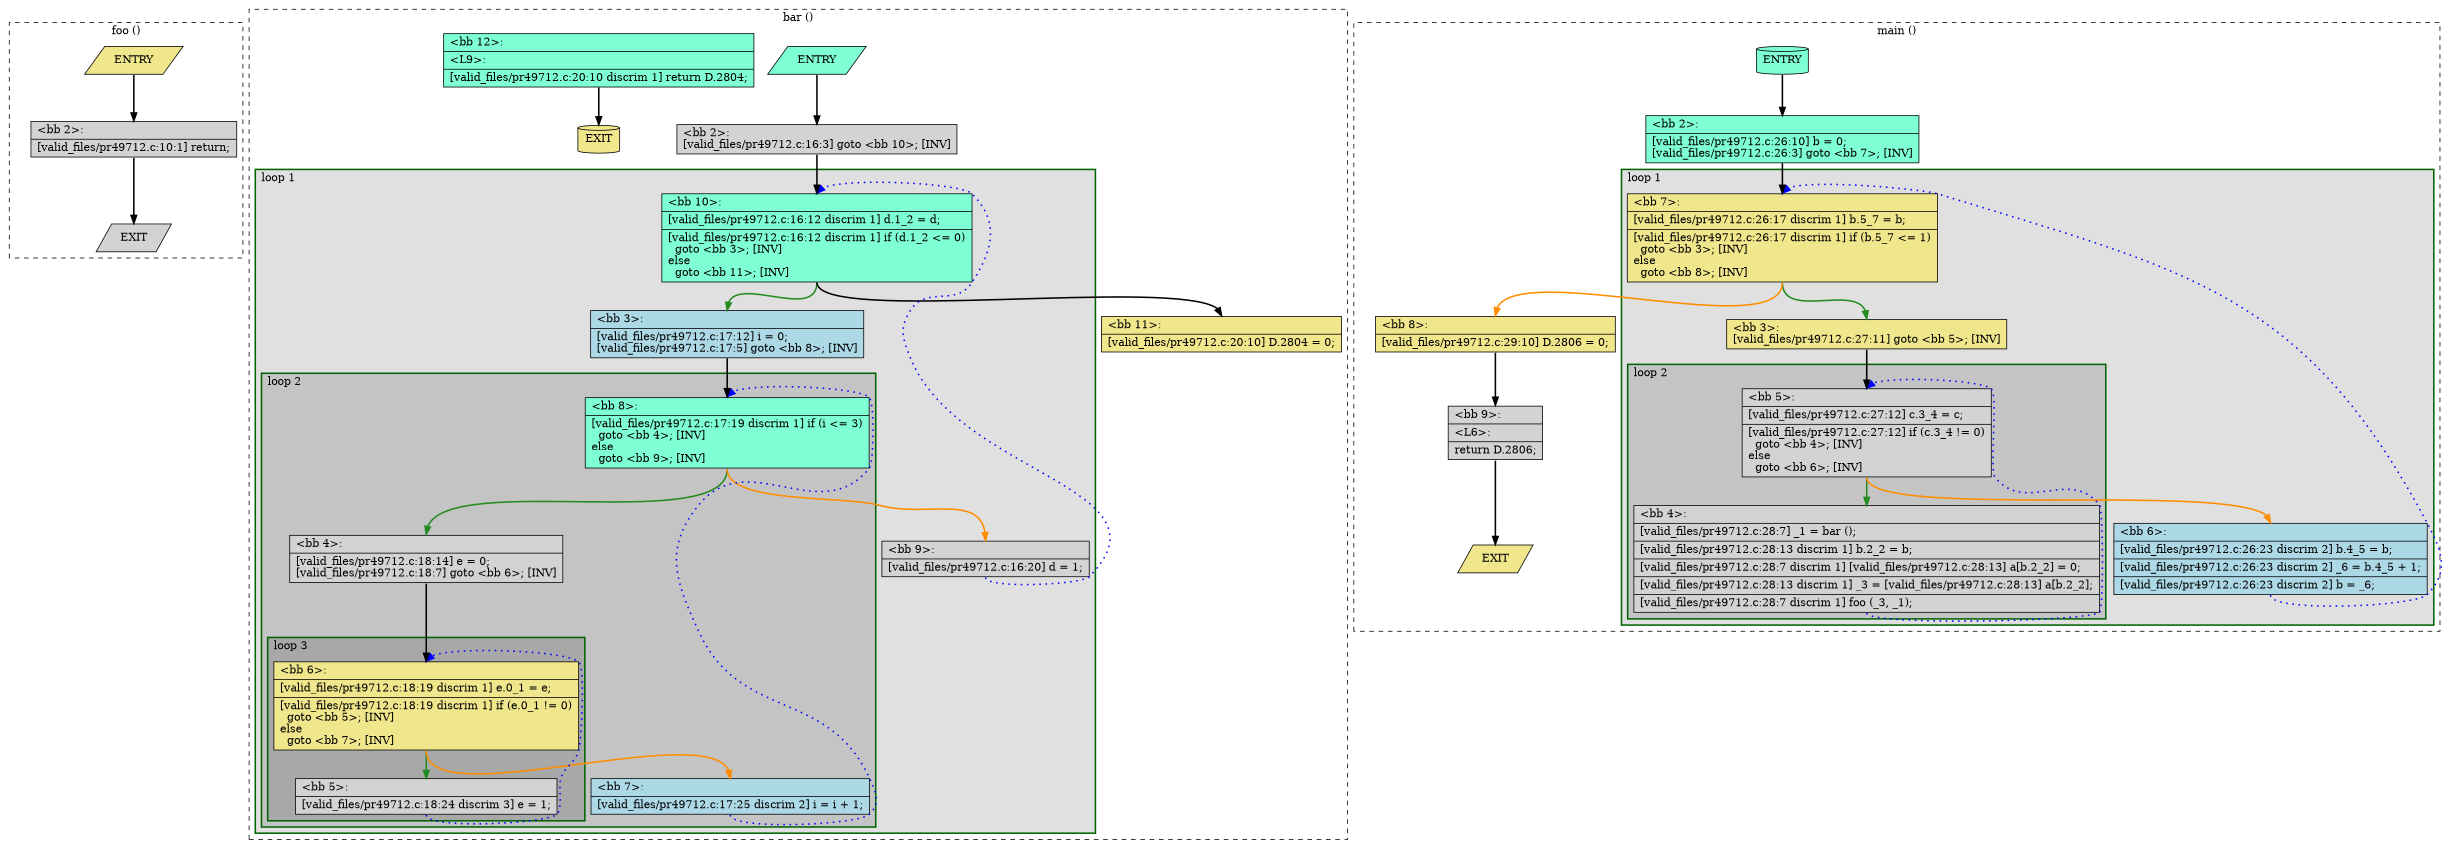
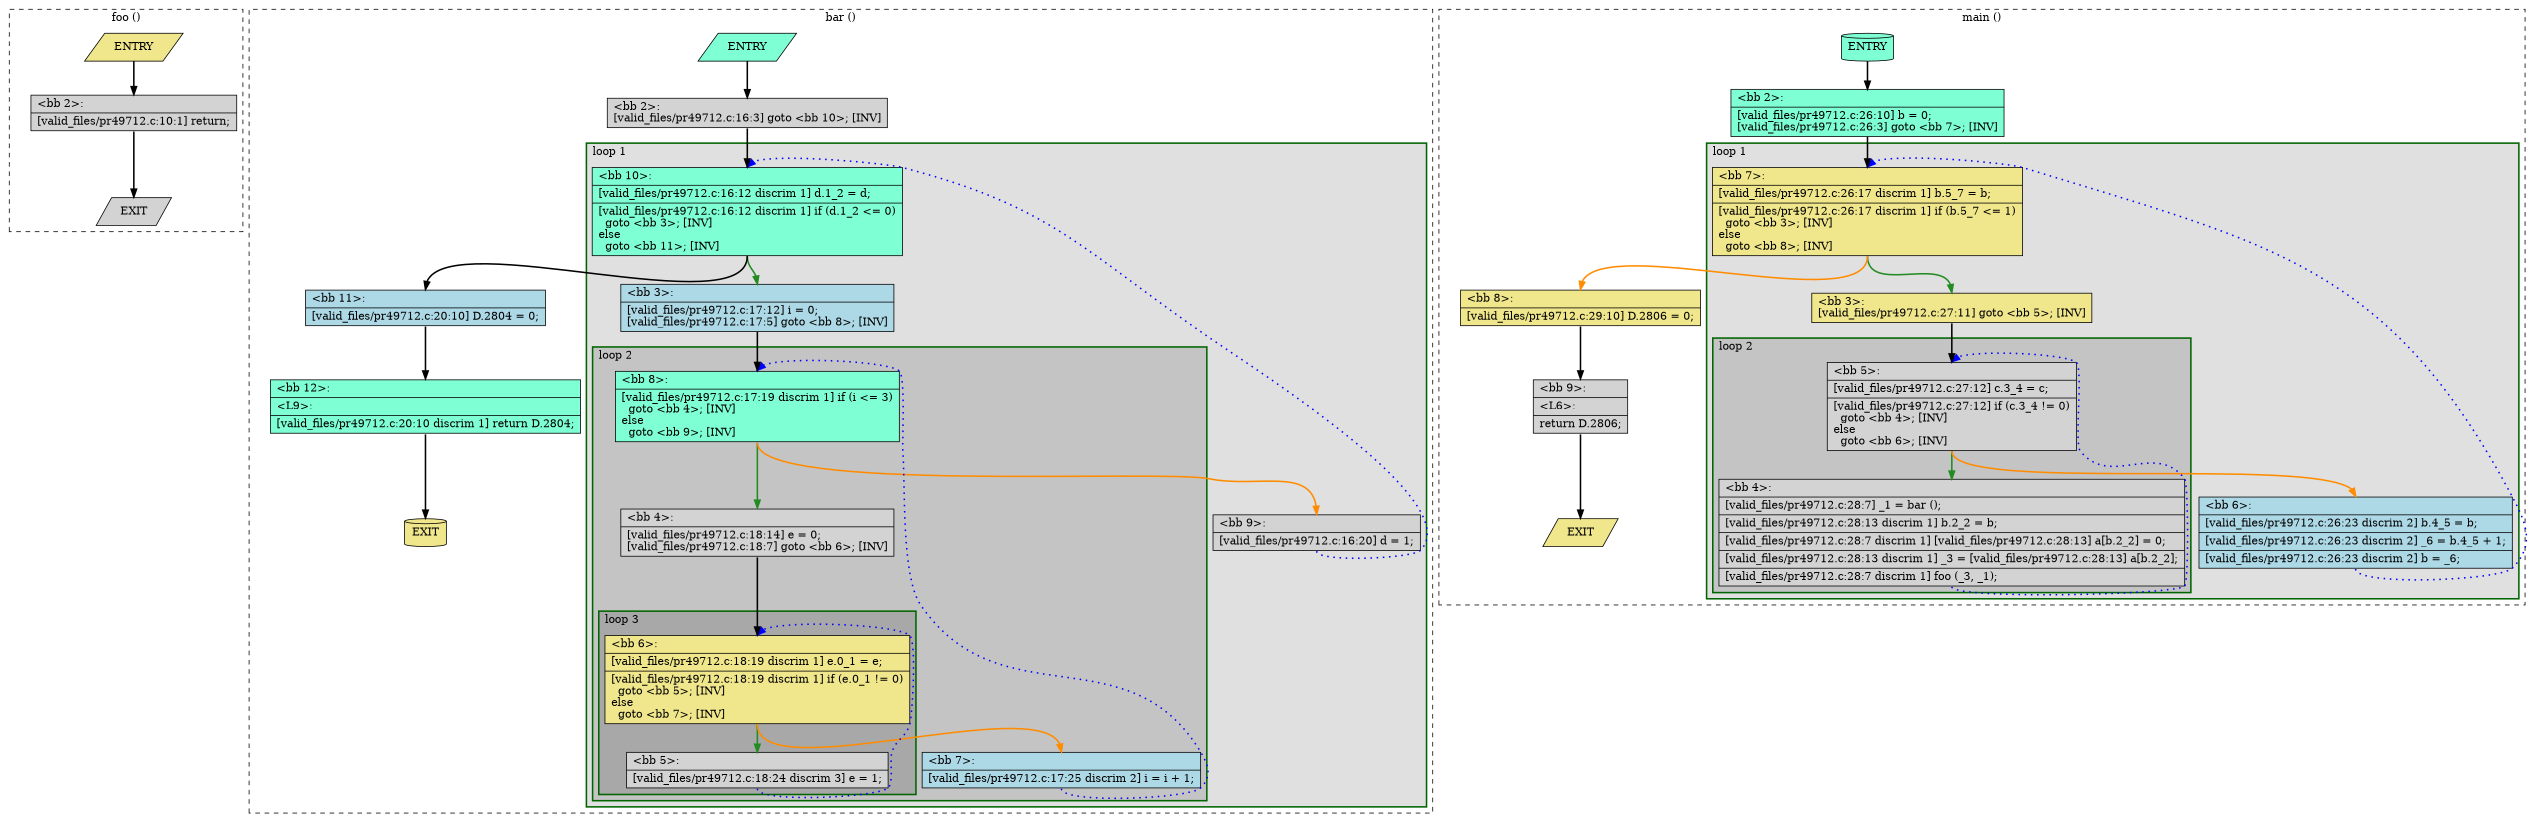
node "<bb 11>:": fillcolor khaki -> lightblue
edge "<bb 11>:" -> "<bb 12>:": added
